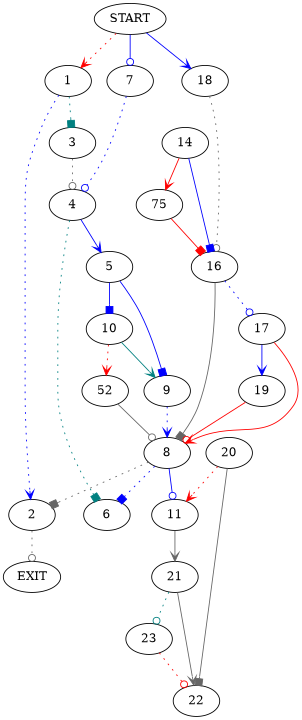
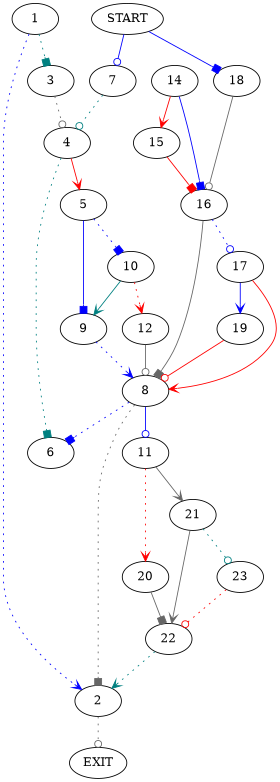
edge "START" -> "1": removed
edge "START" -> "18": arrowhead vee -> box
edge "7" -> "4": color blue -> teal
edge "18" -> "16": style dotted -> solid
node "75": label "75" -> "15"
edge "4" -> "5": color blue -> red
edge "5" -> "10": style solid -> dotted
node "52": label "52" -> "12"
edge "20" -> "11": reversed
edge "22" -> "2": added
